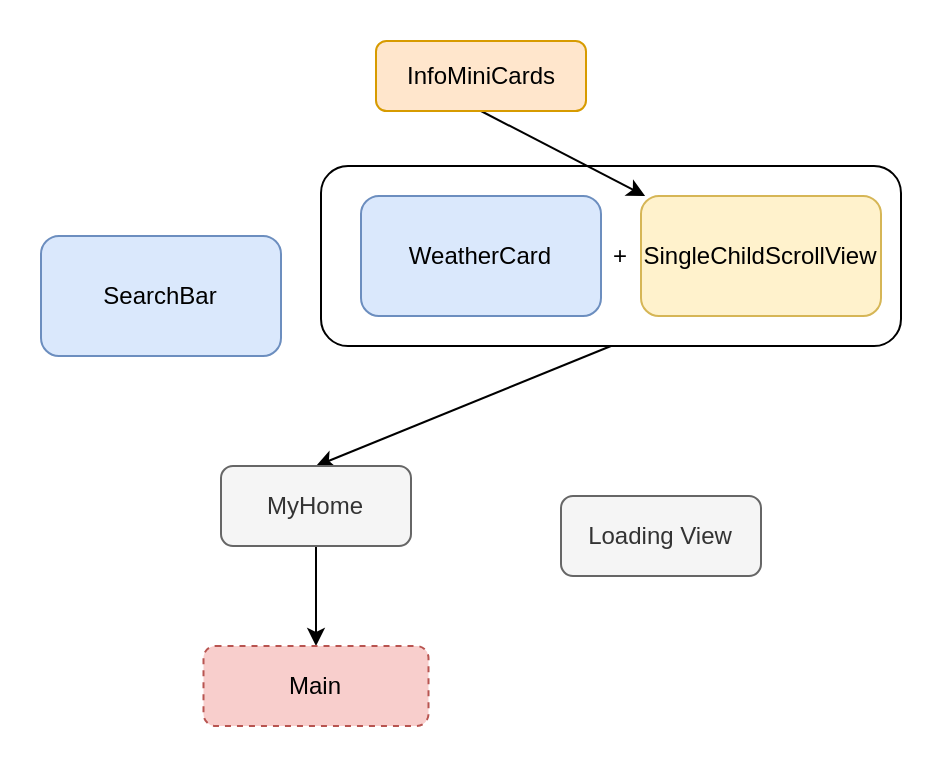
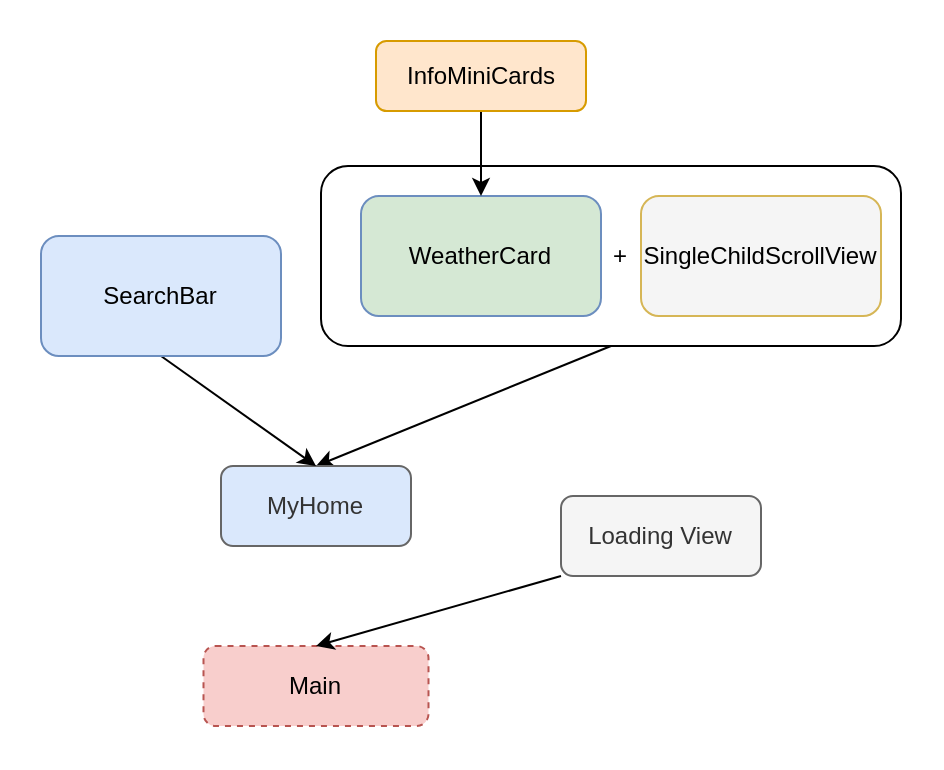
edge "InfoMiniCards" -> "SingleChildScrollView": now "InfoMiniCards" -> "WeatherCard"
node "WeatherCard": fillcolor #dae8fc -> #d5e8d4
node "SingleChildScrollView": fillcolor #fff2cc -> #f5f5f5
edge "SearchBar" -> "MyHome": added
node "MyHome": fillcolor #f5f5f5 -> #dae8fc
edge "MyHome" -> "Main": removed
edge "Loading View" -> "Main": added
